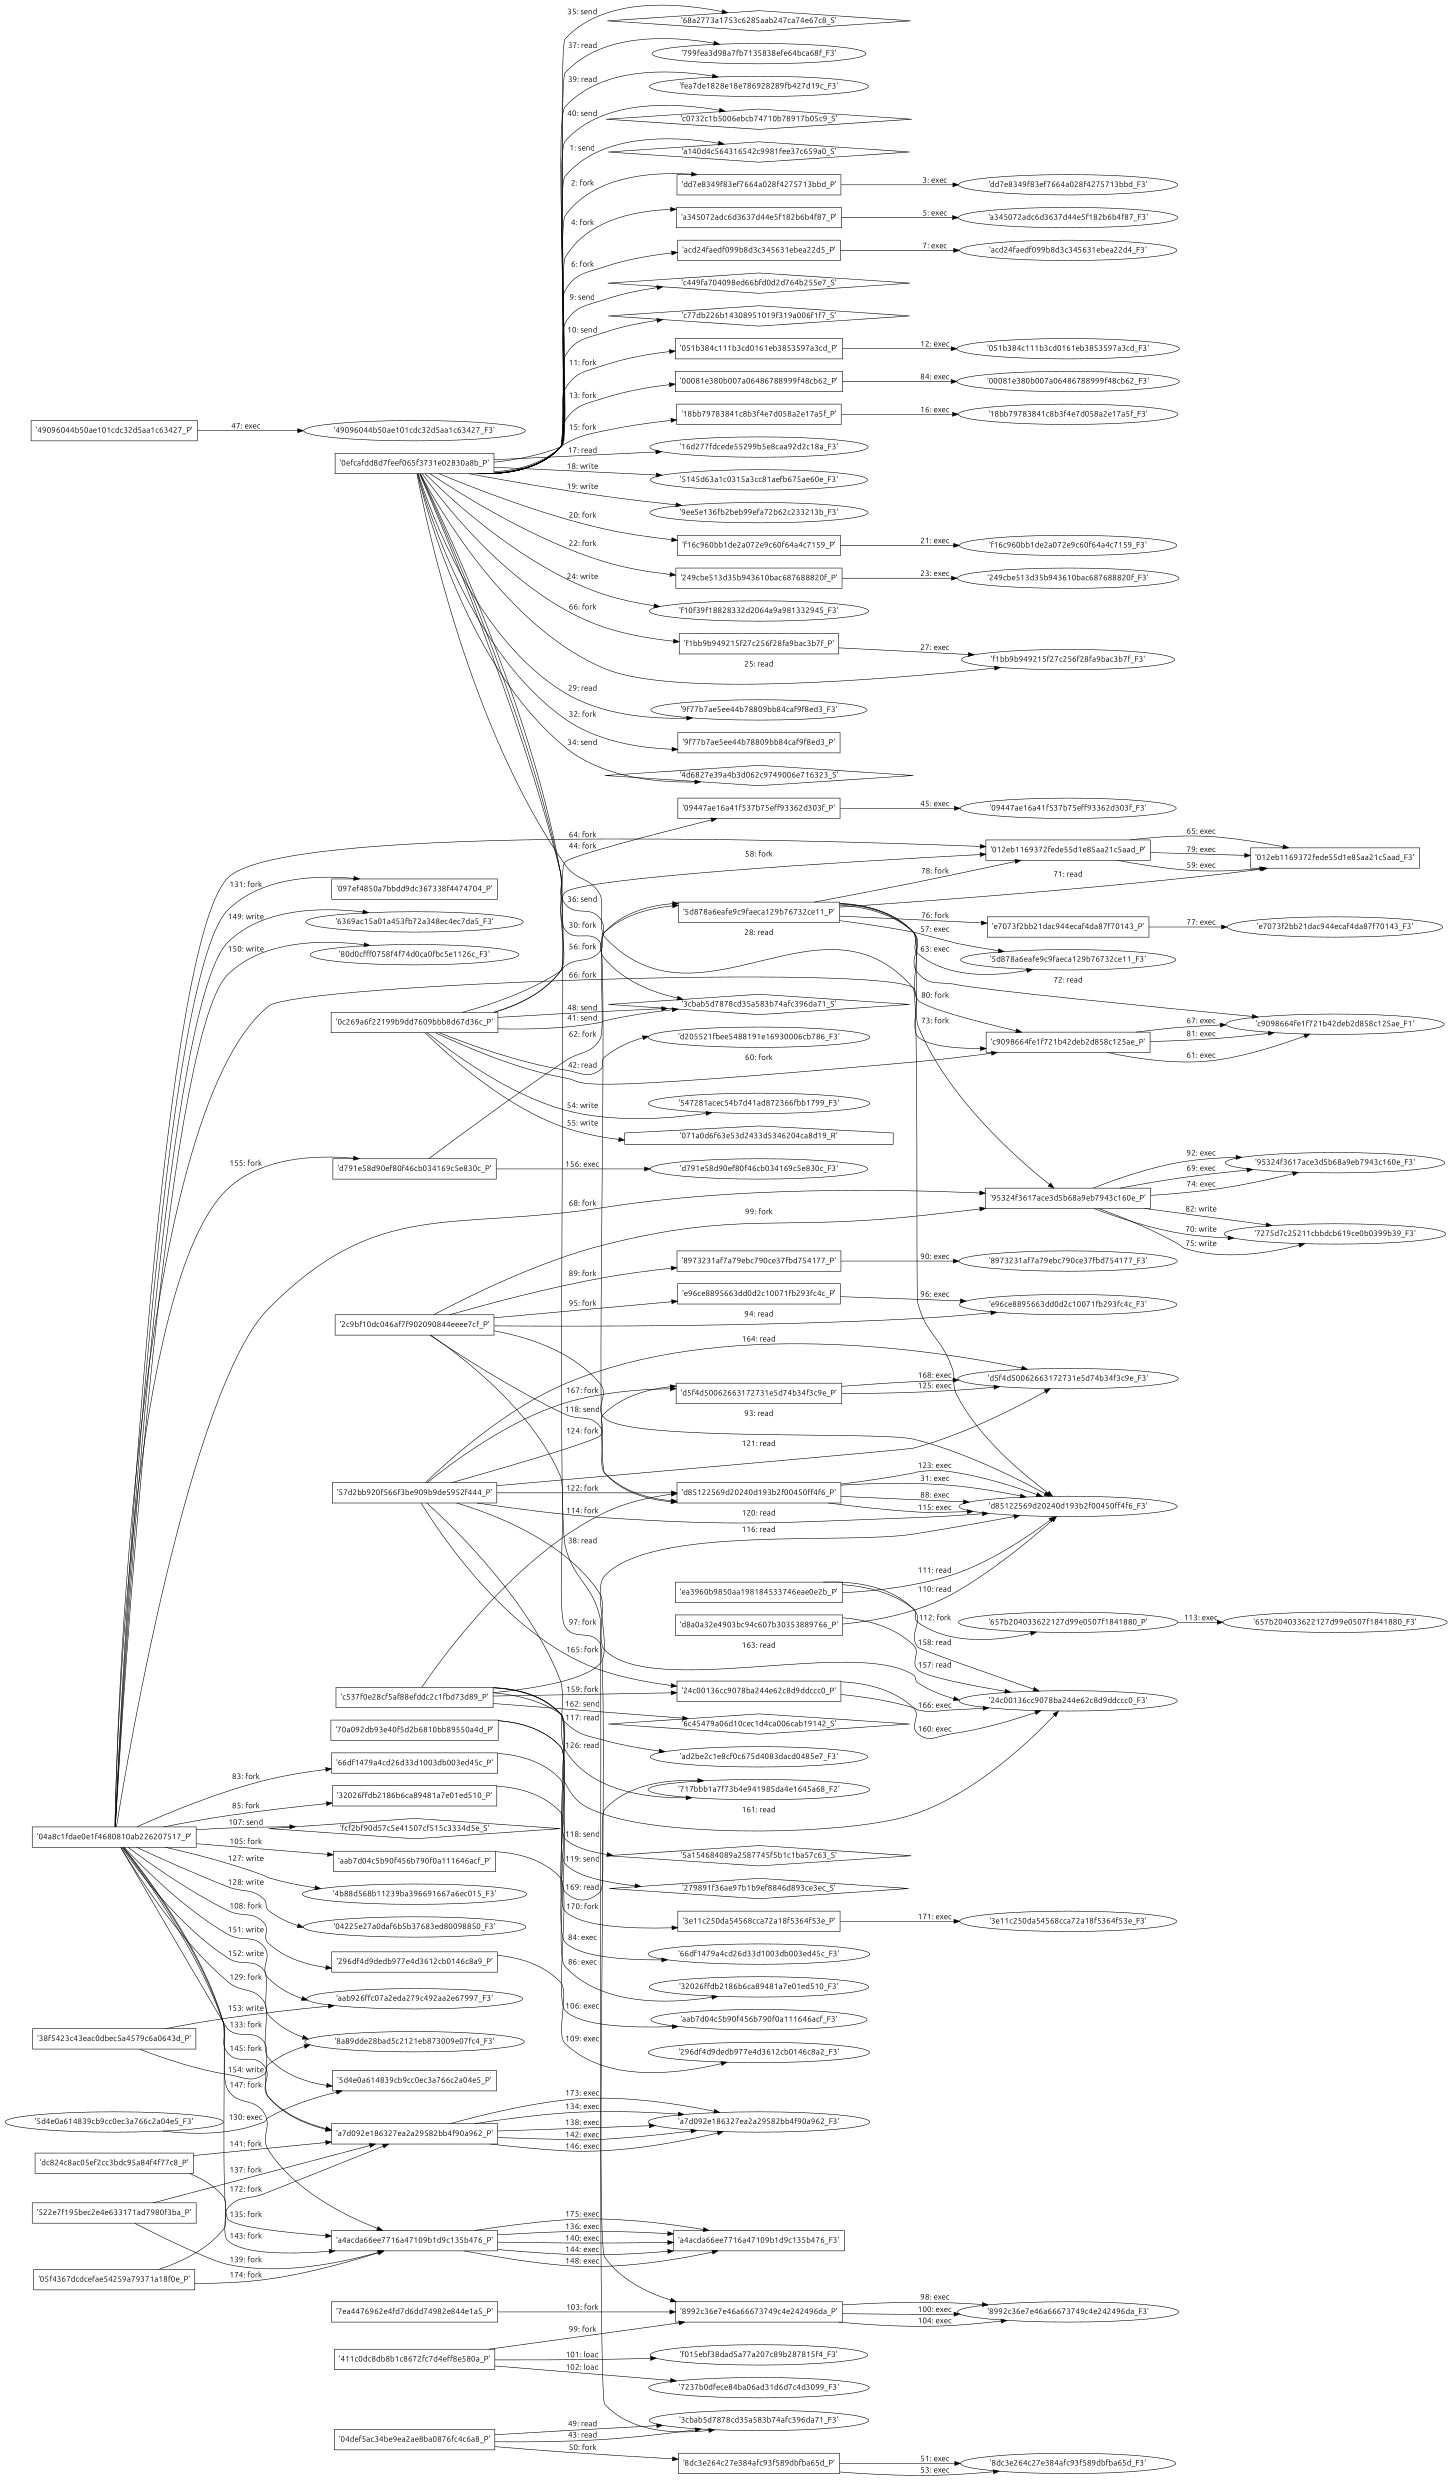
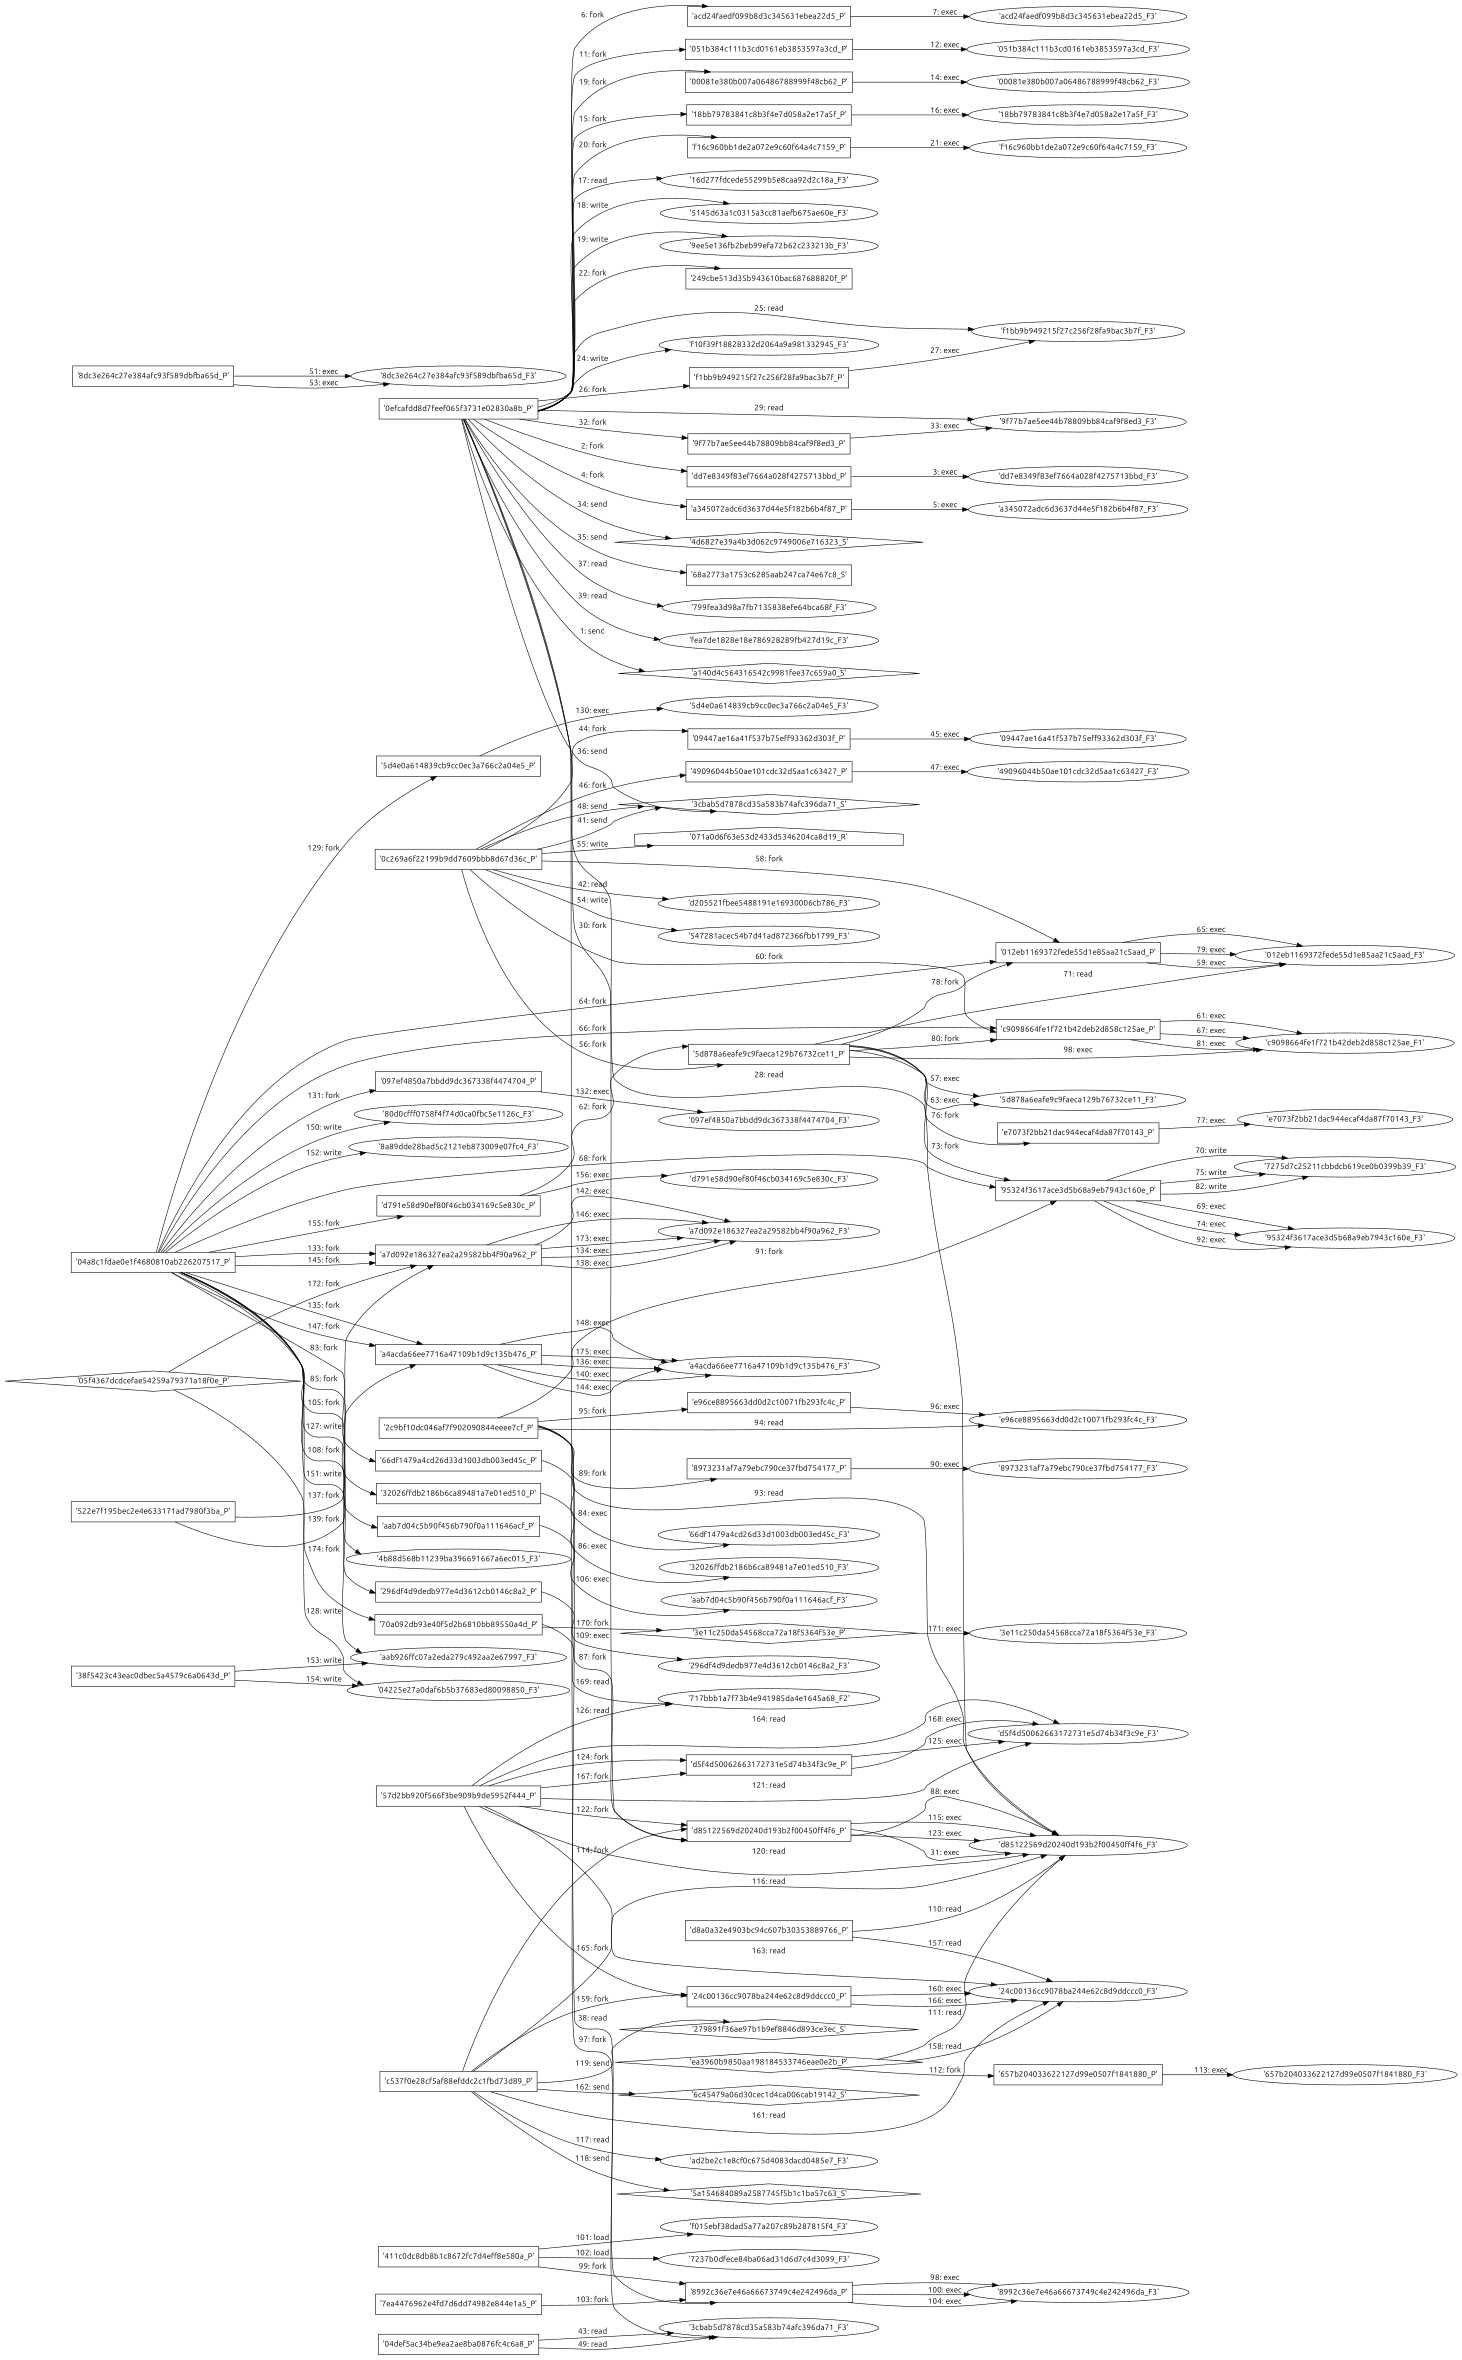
node "'68a2773a1753c6285aab247ca74e67c8_S'": shape diamond -> box
node "'c0732c1b5006ebcb74710b78917b05c9_S'": removed
node "'acd24faedf099b8d3c345631ebea22d4_F3'": label "'acd24faedf099b8d3c345631ebea22d4_F3'" -> "'acd24faedf099b8d3c345631ebea22d5_F3'"
node "'c449fa704098ed66bfd0d2d764b255e7_S'": removed
node "'c77db226b14308951019f319a006f1f7_S'": removed
edge "'00081e380b007a06486788999f48cb62_P'" -> "'00081e380b007a06486788999f48cb62_F3'": label "84: exec" -> "14: exec"
edge "'0efcafdd8d7feef065f3731e02830a8b_P'" -> "'00081e380b007a06486788999f48cb62_P'": label "13: fork" -> "19: fork"
edge "'9f77b7ae5ee44b78809bb84caf9f8ed3_P'" -> "'9f77b7ae5ee44b78809bb84caf9f8ed3_F3'": added, label "33: exec"
node "'249cbe513d35b943610bac687688820f_F3'": removed
edge "'0efcafdd8d7feef065f3731e02830a8b_P'" -> "'f1bb9b949215f27c256f28fa9bac3b7f_P'": label "66: fork" -> "26: fork"
edge "'0c269a6f22199b9dd7609bbb8d67d36c_P'" -> "'49096044b50ae101cdc32d5aa1c63427_P'": added, label "46: fork"
node "'012eb1169372fede55d1e85aa21c5aad_F3'": shape box -> ellipse
node "'6369ac15a01a453fb72a348ec4ec7da5_F3'": removed
edge "'5d878a6eafe9c9faeca129b76732ce11_P'" -> "'c9098664fe1f721b42deb2d858c125ae_F1'": label "72: read" -> "98: exec"
node "'097ef4850a7bbdd9dc367338f4474704_F3'": added
edge "'2c9bf10dc046af7f902090844eeee7cf_P'" -> "'95324f3617ace3d5b68a9eb7943c160e_P'": label "99: fork" -> "91: fork"
edge "'2c9bf10dc046af7f902090844eeee7cf_P'" -> "'d85122569d20240d193b2f00450ff4f6_P'": label "118: send" -> "87: fork"
node "'ea3960b9850aa198184533746eae0e2b_P'": shape box -> diamond
node "'657b204033622127d99e0507f1841880_P'": shape ellipse -> box
node "'6c45479a06d10cec1d4ca006cab19142_S'": label "'6c45479a06d10cec1d4ca006cab19142_S'" -> "'6c45479a06d30cec1d4ca006cab19142_S'"
node "'fcf2bf90d57c5e41507cf515c3334d5e_S'": removed
node "'3e11c250da54568cca72a18f5364f53e_P'": shape box -> diamond
node "'296df4d9dedb977e4d3612cb0146c8a9_P'": label "'296df4d9dedb977e4d3612cb0146c8a9_P'" -> "'296df4d9dedb977e4d3612cb0146c8a2_P'"
edge "'38f5423c43eac0dbec5a4579c6a0643d_P'" -> "'8a89dde28bad5c2121eb873009e07fc4_F3'": now "'38f5423c43eac0dbec5a4579c6a0643d_P'" -> "'04225e27a0daf6b5b37683ed80098850_F3'"
edge "'5d4e0a614839cb9cc0ec3a766c2a04e5_F3'" -> "'5d4e0a614839cb9cc0ec3a766c2a04e5_P'": reversed
node "'dc824c8ac05ef2cc3bdc95a84f4f77c8_P'": removed
node "'a4acda66ee7716a47109b1d9c135b476_F3'": shape box -> ellipse
edge "'05f4367dcdcefae54259a79371a18f0e_P'" -> "'a4acda66ee7716a47109b1d9c135b476_P'": now "'05f4367dcdcefae54259a79371a18f0e_P'" -> "'70a092db93e40f5d2b6810bb89550a4d_P'"
node "'05f4367dcdcefae54259a79371a18f0e_P'": shape box -> diamond
edge "'04def5ac34be9ea2ae8ba0876fc4c6a8_P'" -> "'8dc3e264c27e384afc93f589dbfba65d_P'": removed, label "50: fork"
